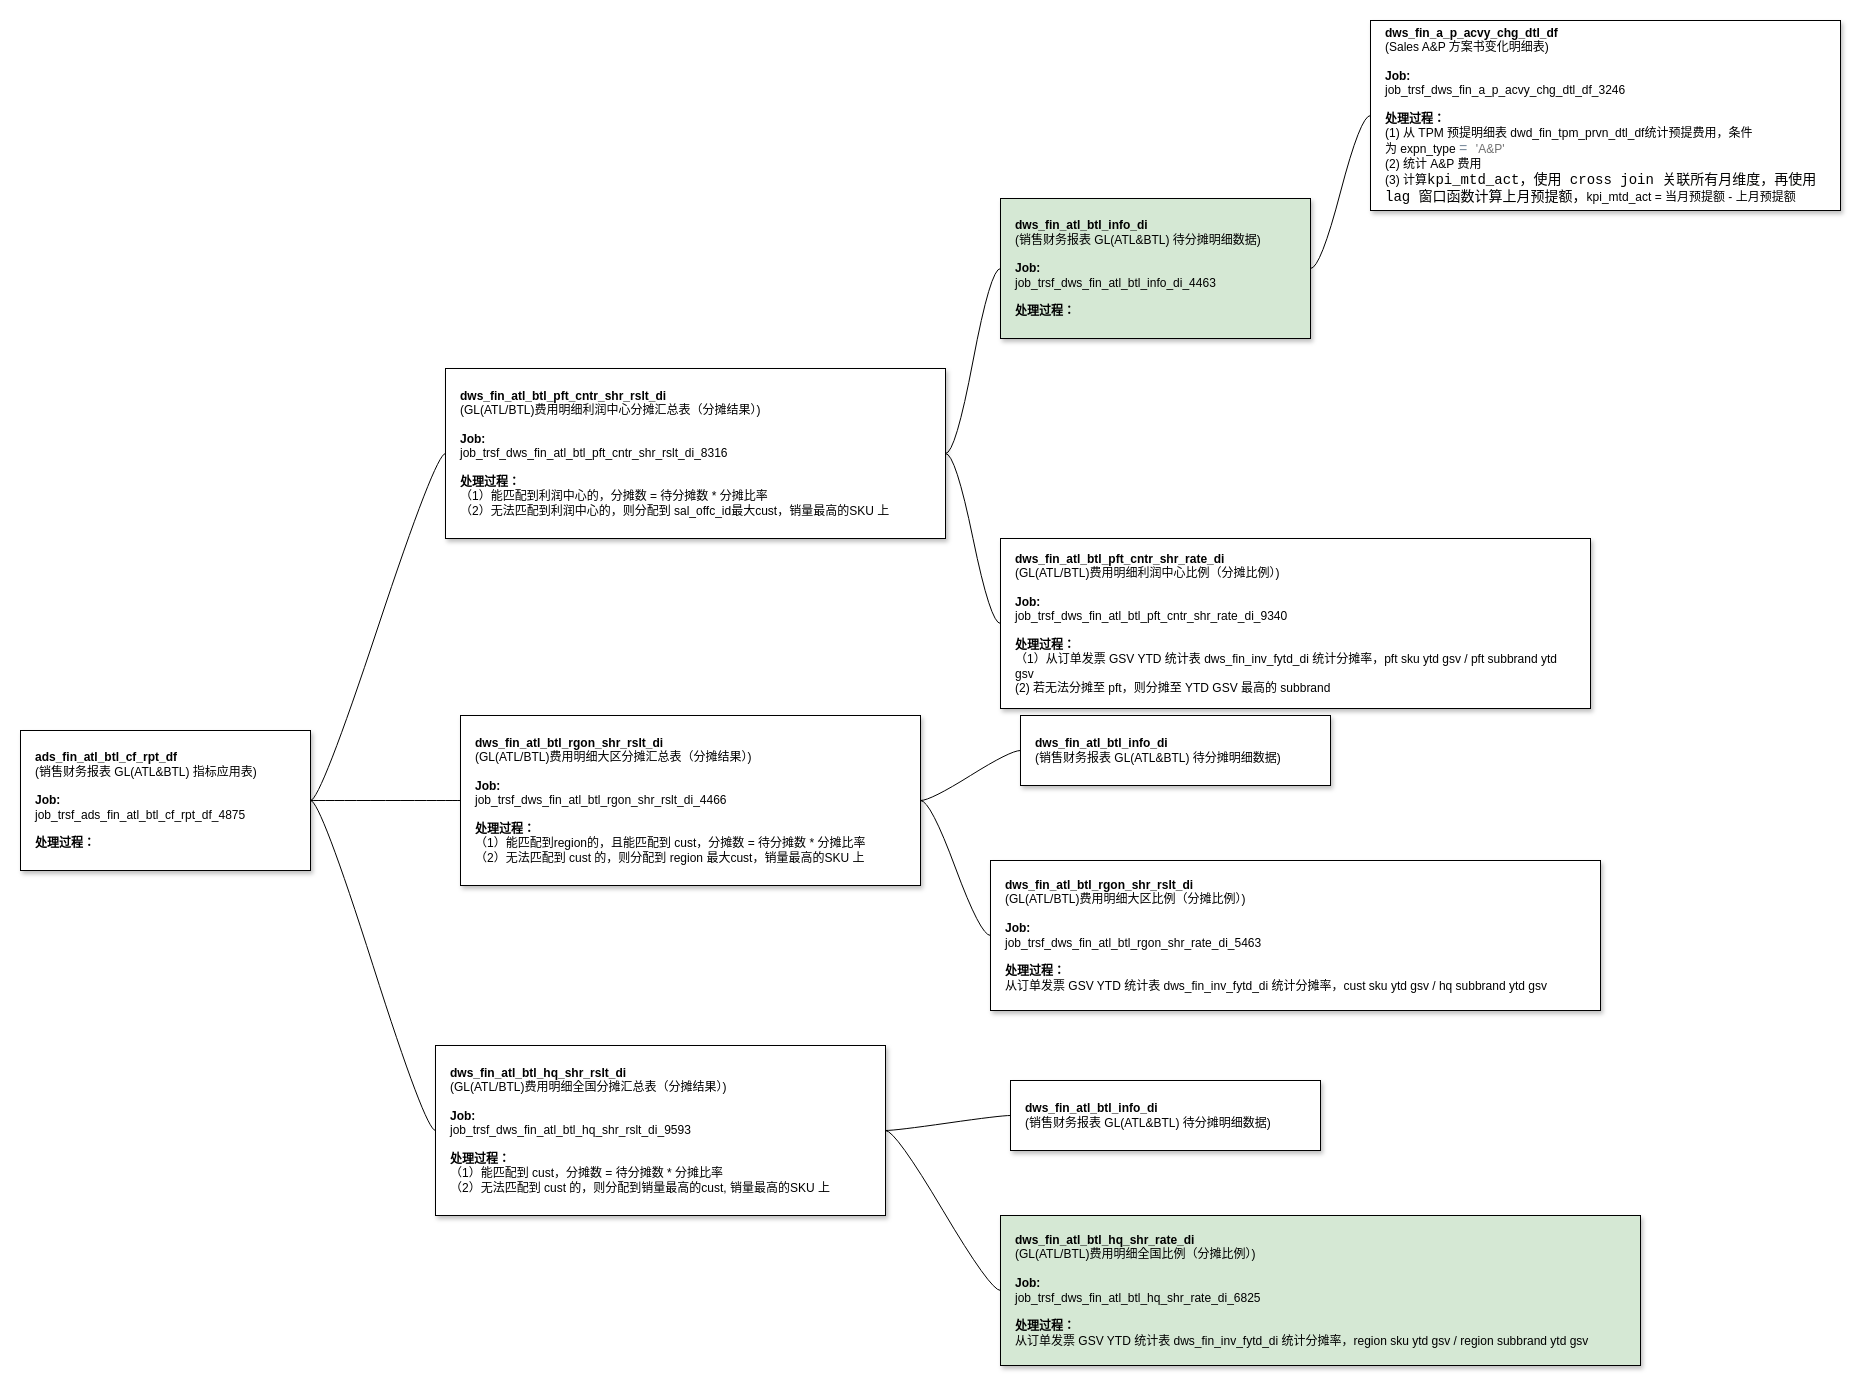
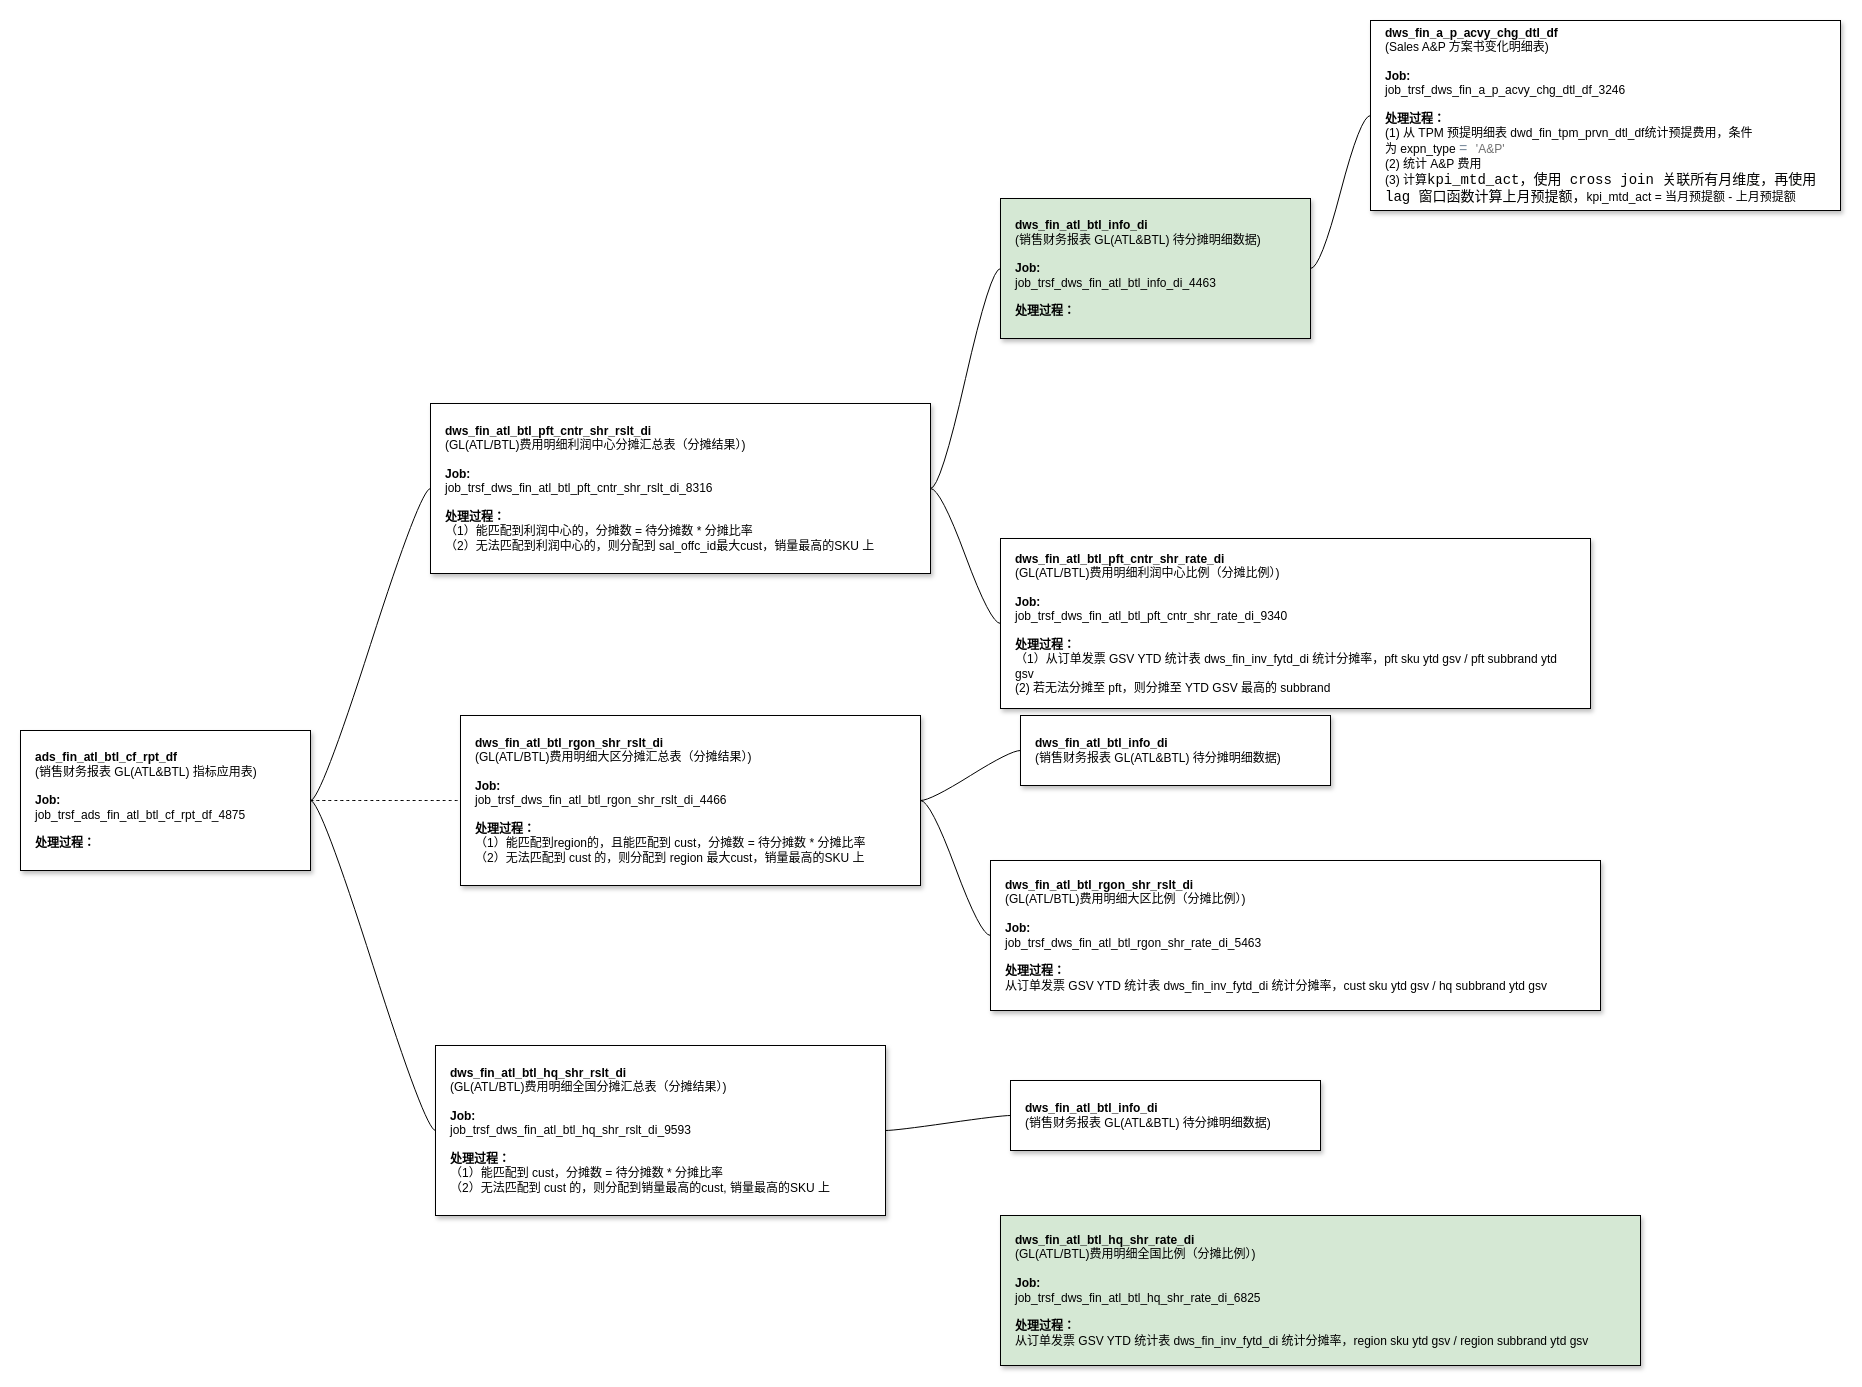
node "dws_fin_atl_btl_pft_cntr_shr_rslt_di (GL(ATL/BTL)费用明细利润中心分摊汇总表（分摊结果）) Job: job_trsf_dws_fin_atl_btl_pft_cntr_shr_rslt_di_8316 处理过程： （1）能匹配到利润中心的，分摊数 = 待分摊数 * 分摊比率 （2）无法匹配到利润中心的，则分配到 sal_offc_id最大cust，销量最高的SKU 上": moved (696, 454) -> (681, 489)
edge "ads_fin_atl_btl_cf_rpt_df (销售财务报表 GL(ATL&BTL) 指标应用表) Job: job_trsf_ads_fin_atl_btl_cf_rpt_df_4875 处理过程：" -- "dws_fin_atl_btl_rgon_shr_rslt_di (GL(ATL/BTL)费用明细大区分摊汇总表（分摊结果）) Job: job_trsf_dws_fin_atl_btl_rgon_shr_rslt_di_4466 处理过程： （1）能匹配到region的，且能匹配到 cust，分摊数 = 待分摊数 * 分摊比率（2）无法匹配到 cust 的，则分配到 region 最大cust，销量最高的SKU 上": style solid -> dashed
edge "dws_fin_atl_btl_hq_shr_rslt_di (GL(ATL/BTL)费用明细全国分摊汇总表（分摊结果）) Job: job_trsf_dws_fin_atl_btl_hq_shr_rslt_di_9593 处理过程： （1）能匹配到 cust，分摊数 = 待分摊数 * 分摊比率（2）无法匹配到 cust 的，则分配到销量最高的cust, 销量最高的SKU 上" -- "dws_fin_atl_btl_hq_shr_rate_di (GL(ATL/BTL)费用明细全国比例（分摊比例）) Job: job_trsf_dws_fin_atl_btl_hq_shr_rate_di_6825 处理过程： 从订单发票 GSV YTD 统计表 dws_fin_inv_fytd_di 统计分摊率，region sku ytd gsv / region subbrand ytd gsv": removed
